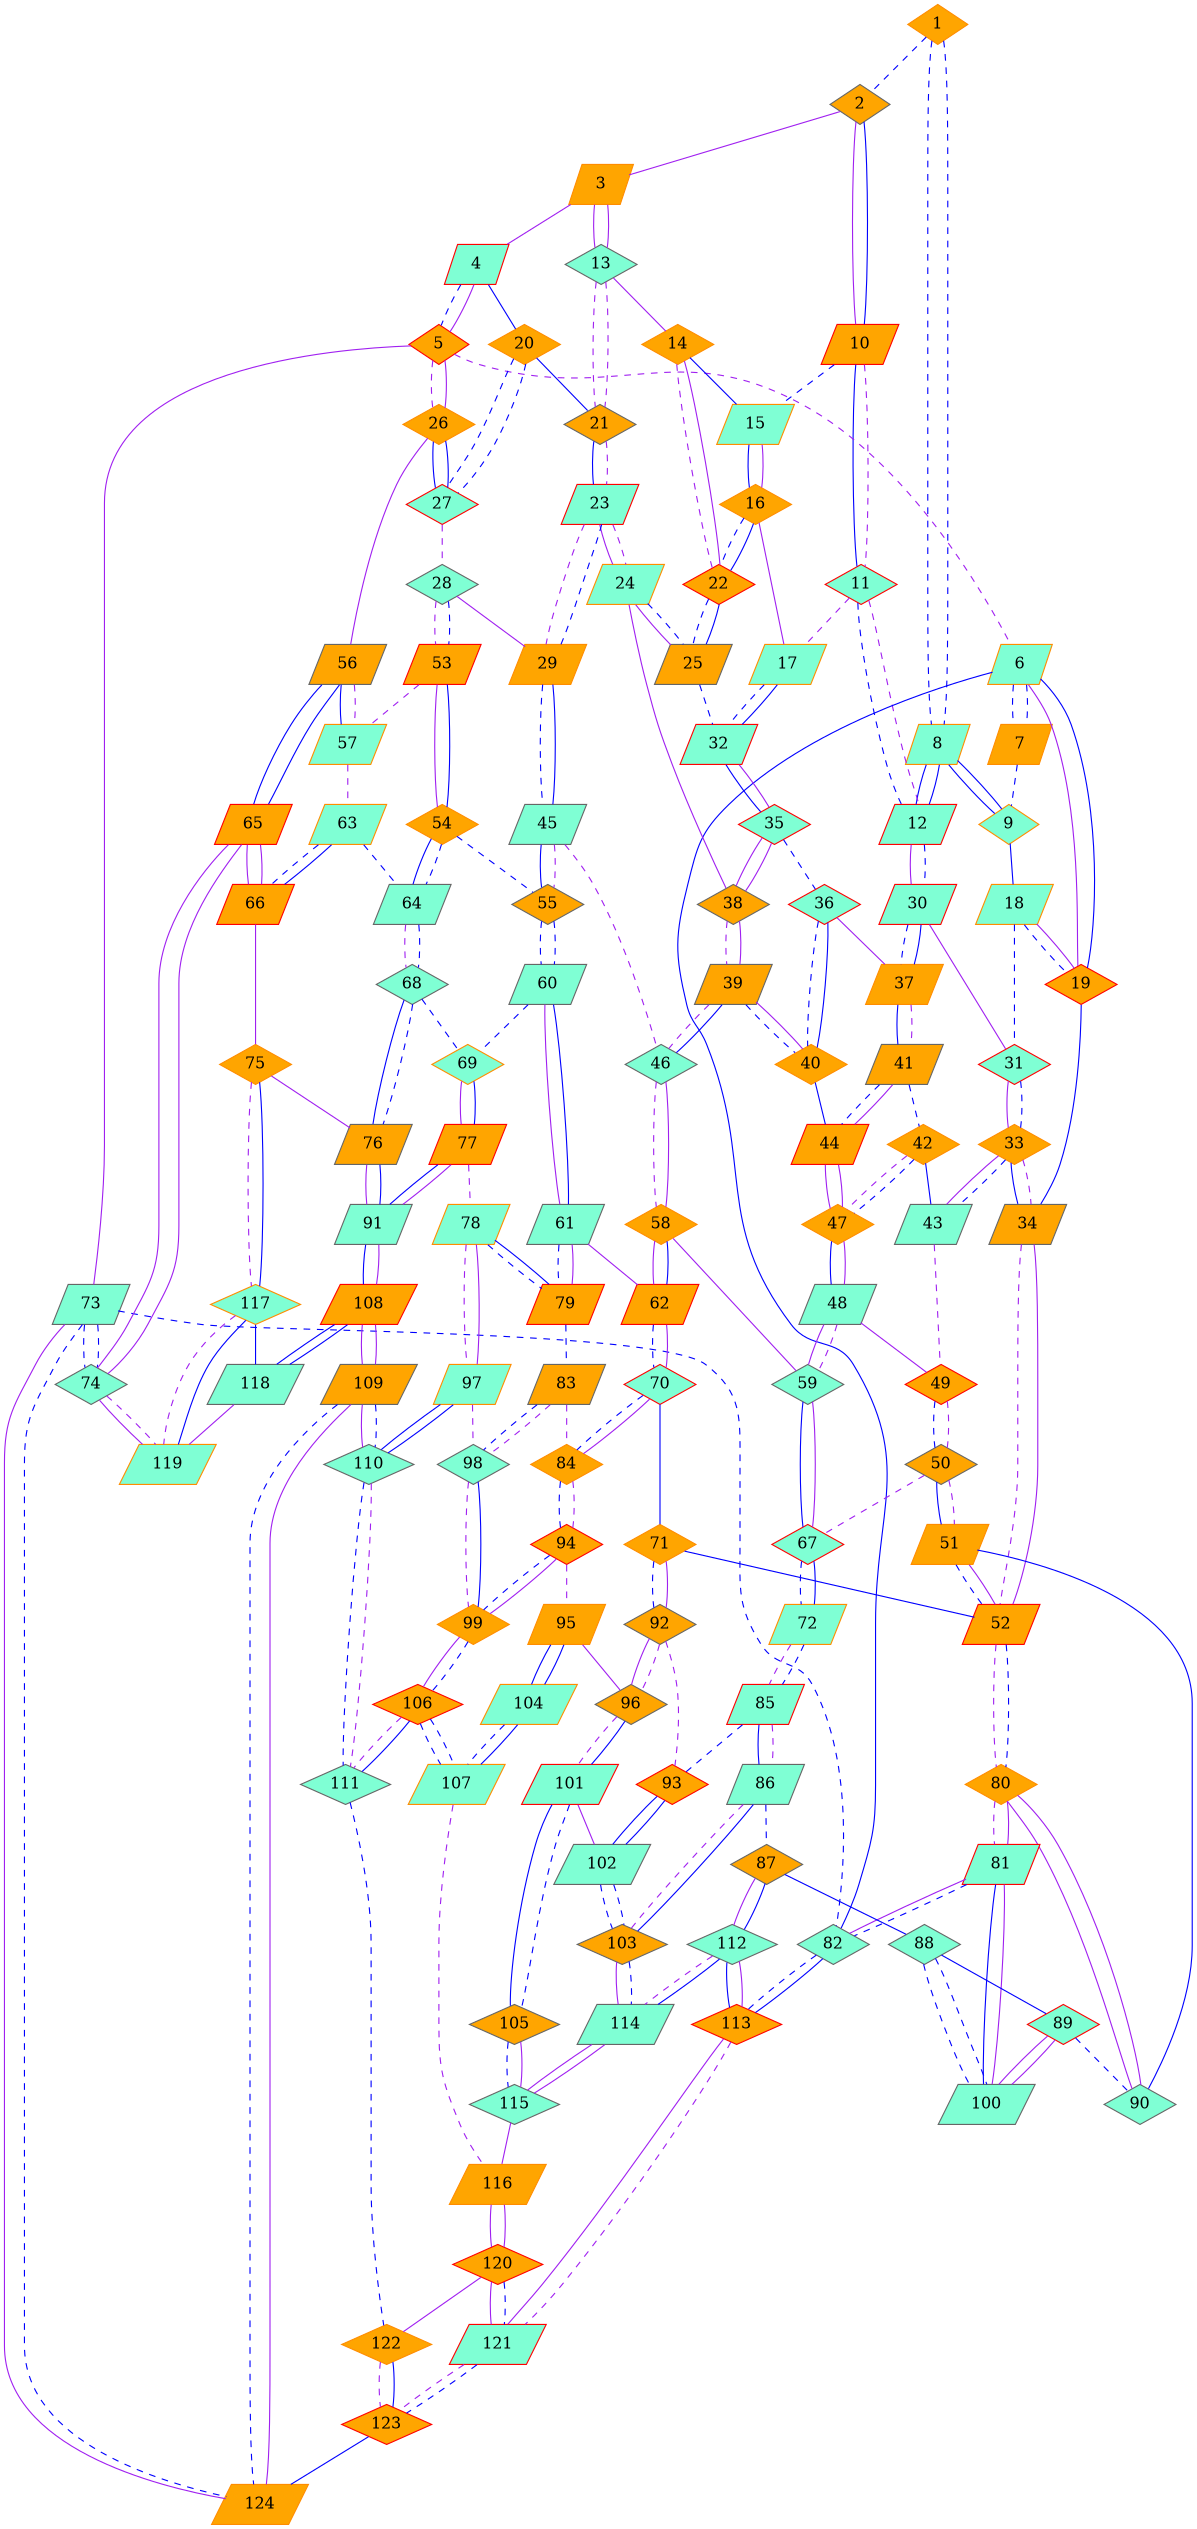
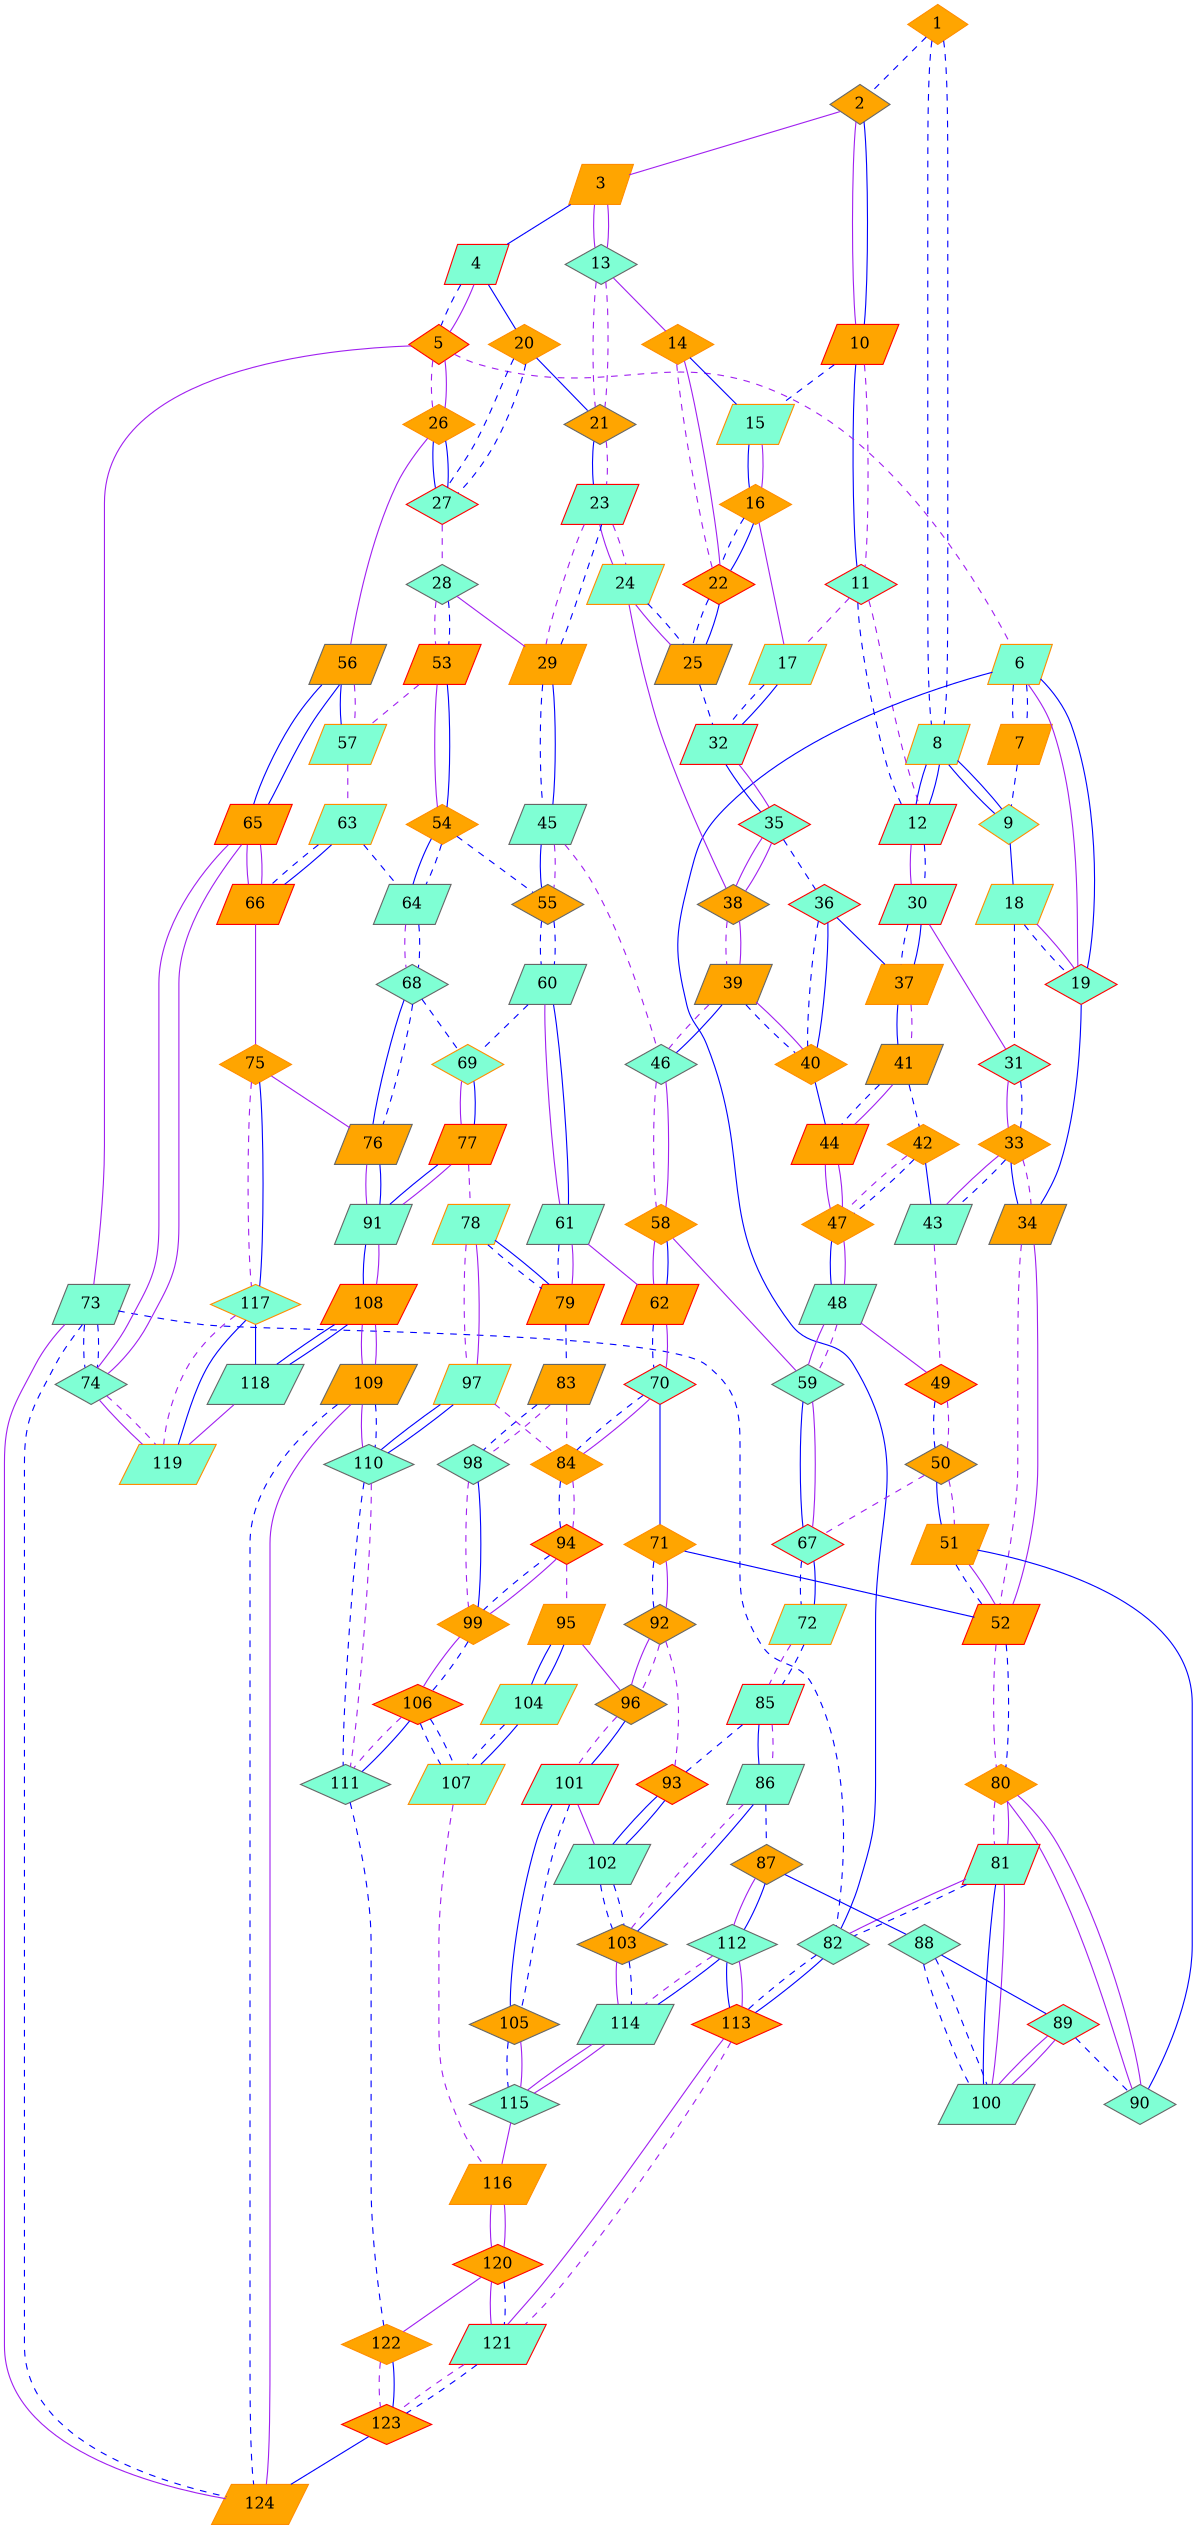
edge "3" -- "4": color purple -> blue
edge "36" -- "37": color purple -> blue
node "19": fillcolor orange -> aquamarine
edge "97" -- "98": now "97" -- "84"
